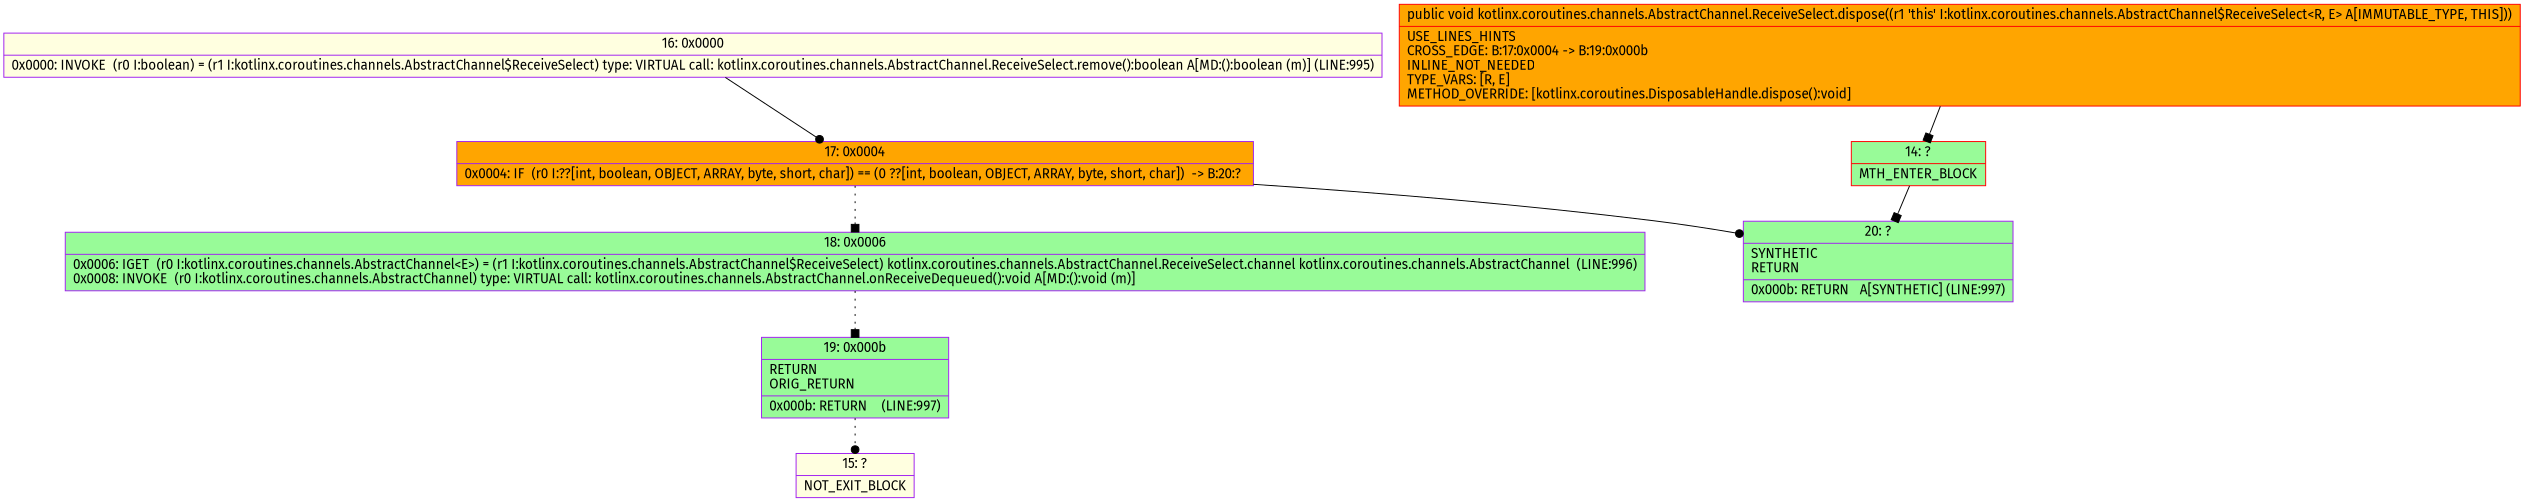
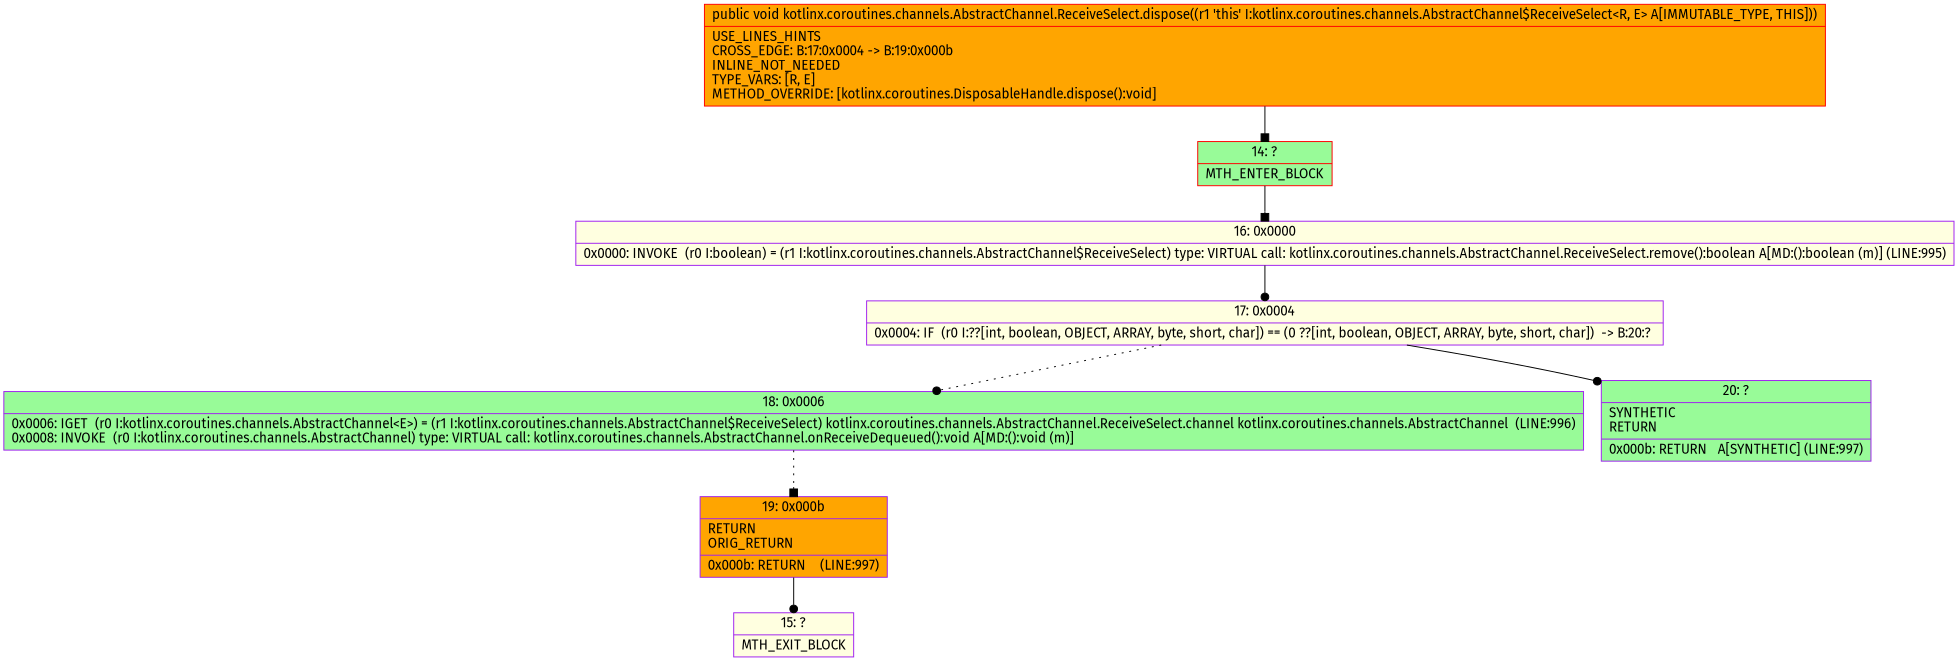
node "17: 0x0004": fillcolor orange -> lightyellow
edge "14: ?" -> "20: ?": now "14: ?" -> "16: 0x0000"
edge "17: 0x0004" -> "18: 0x0006": arrowhead box -> dot
node "19: 0x000b": fillcolor palegreen -> orange
edge "19: 0x000b" -> "15: ?": style dotted -> solid
node "15: ?": text "NOT_EXIT_BLOCK" -> "MTH_EXIT_BLOCK"
